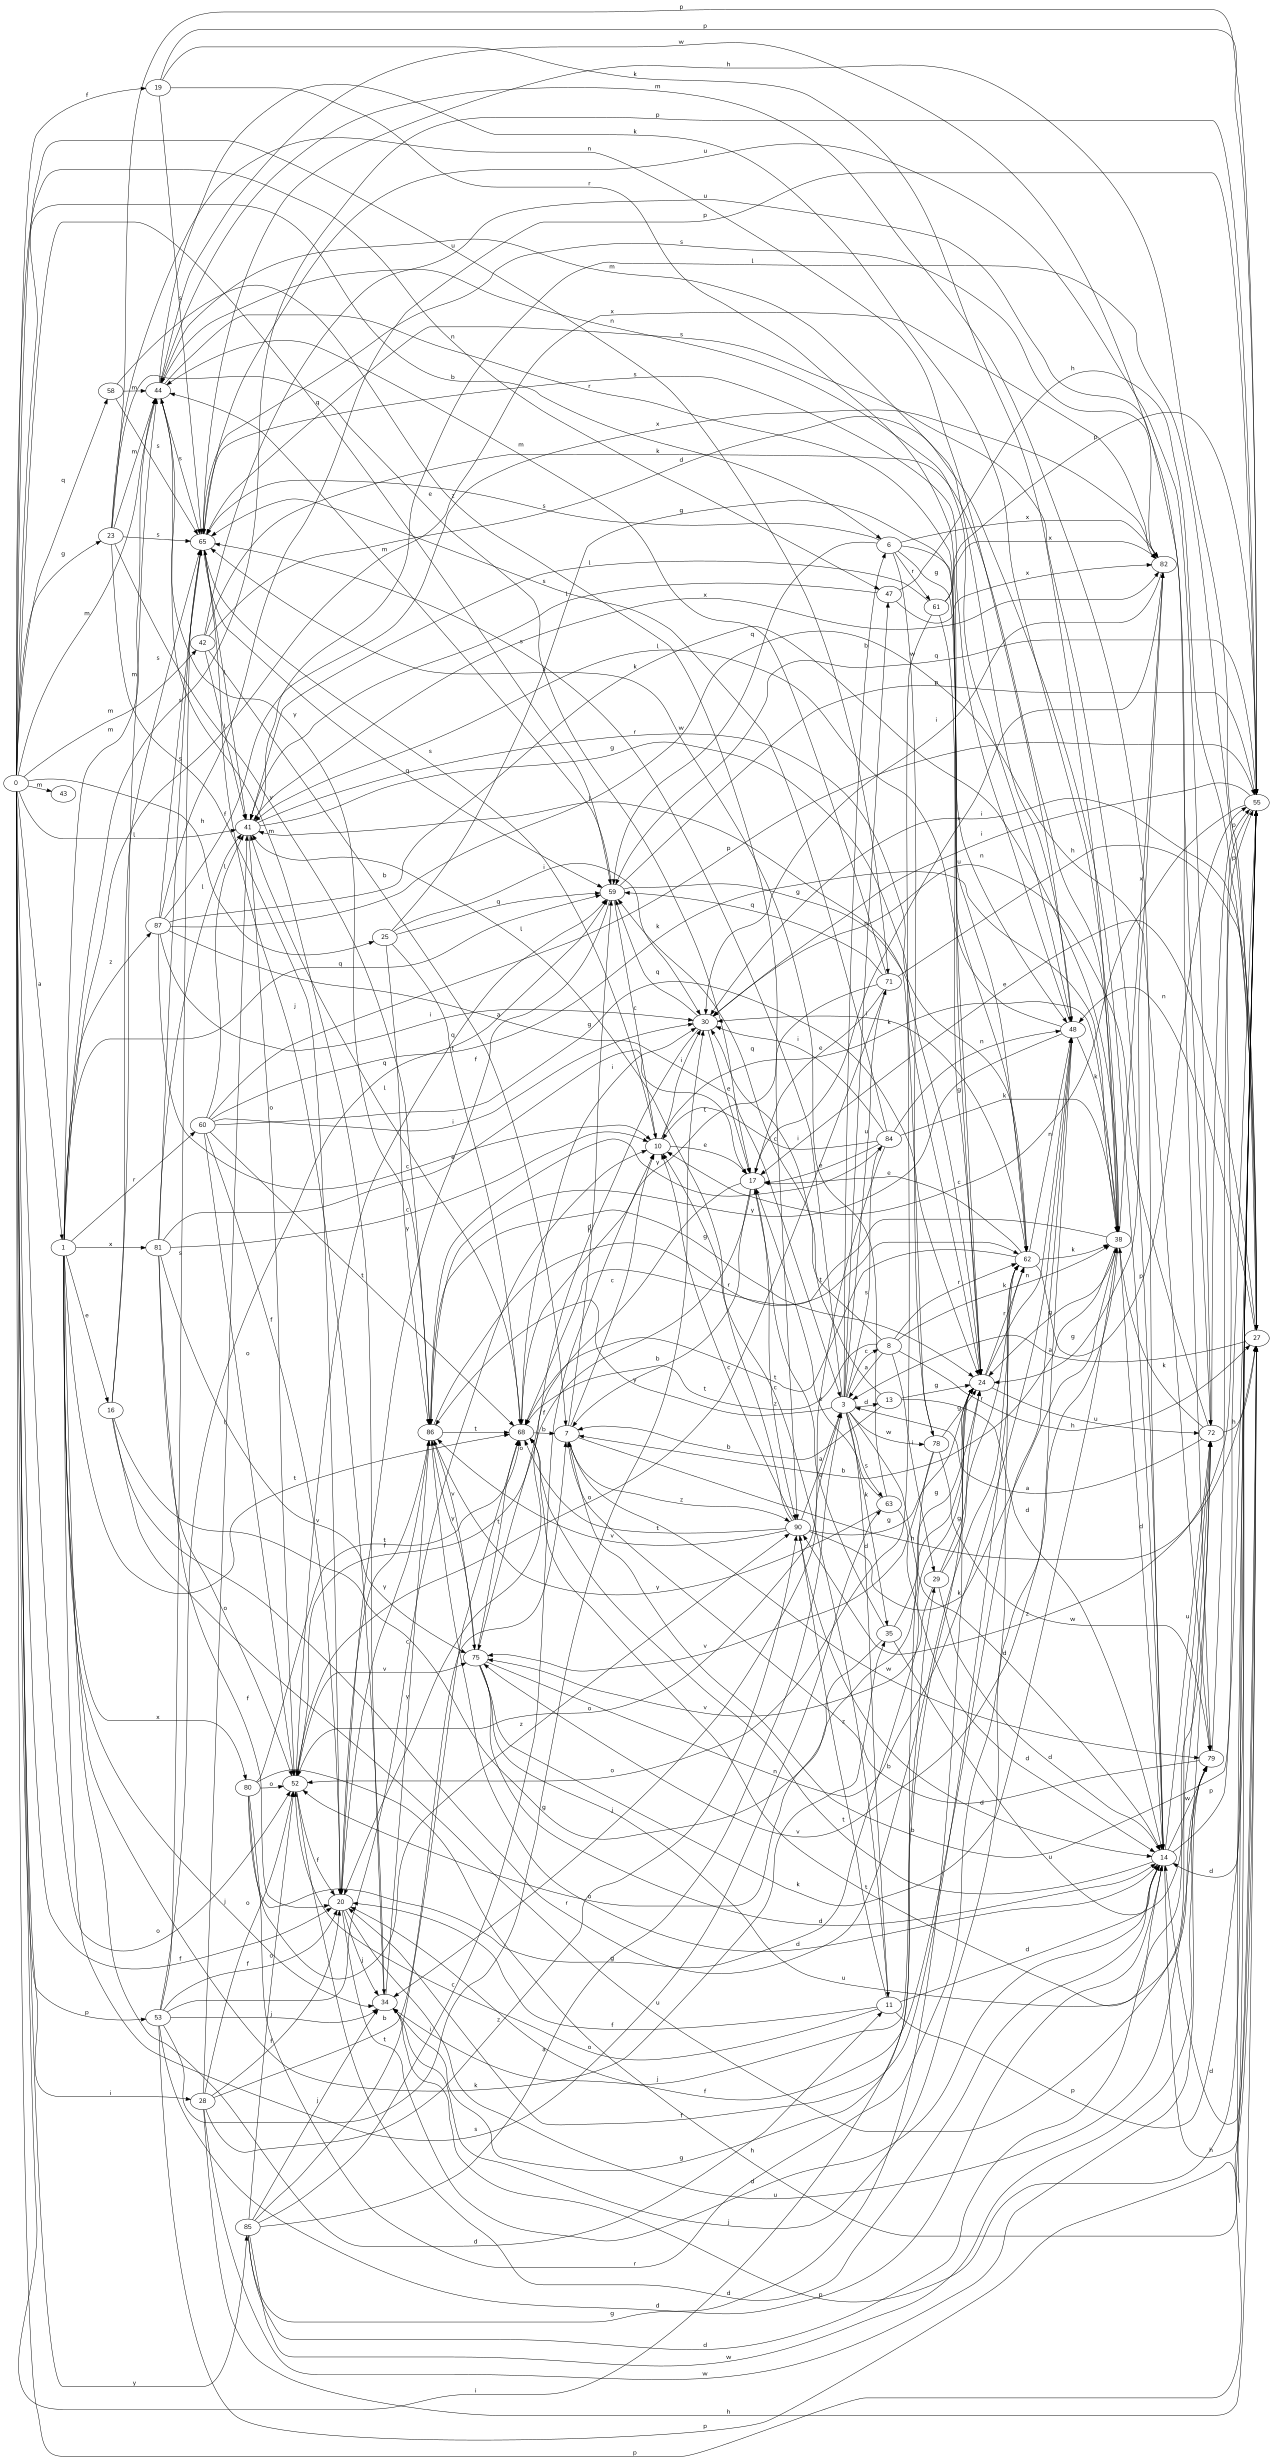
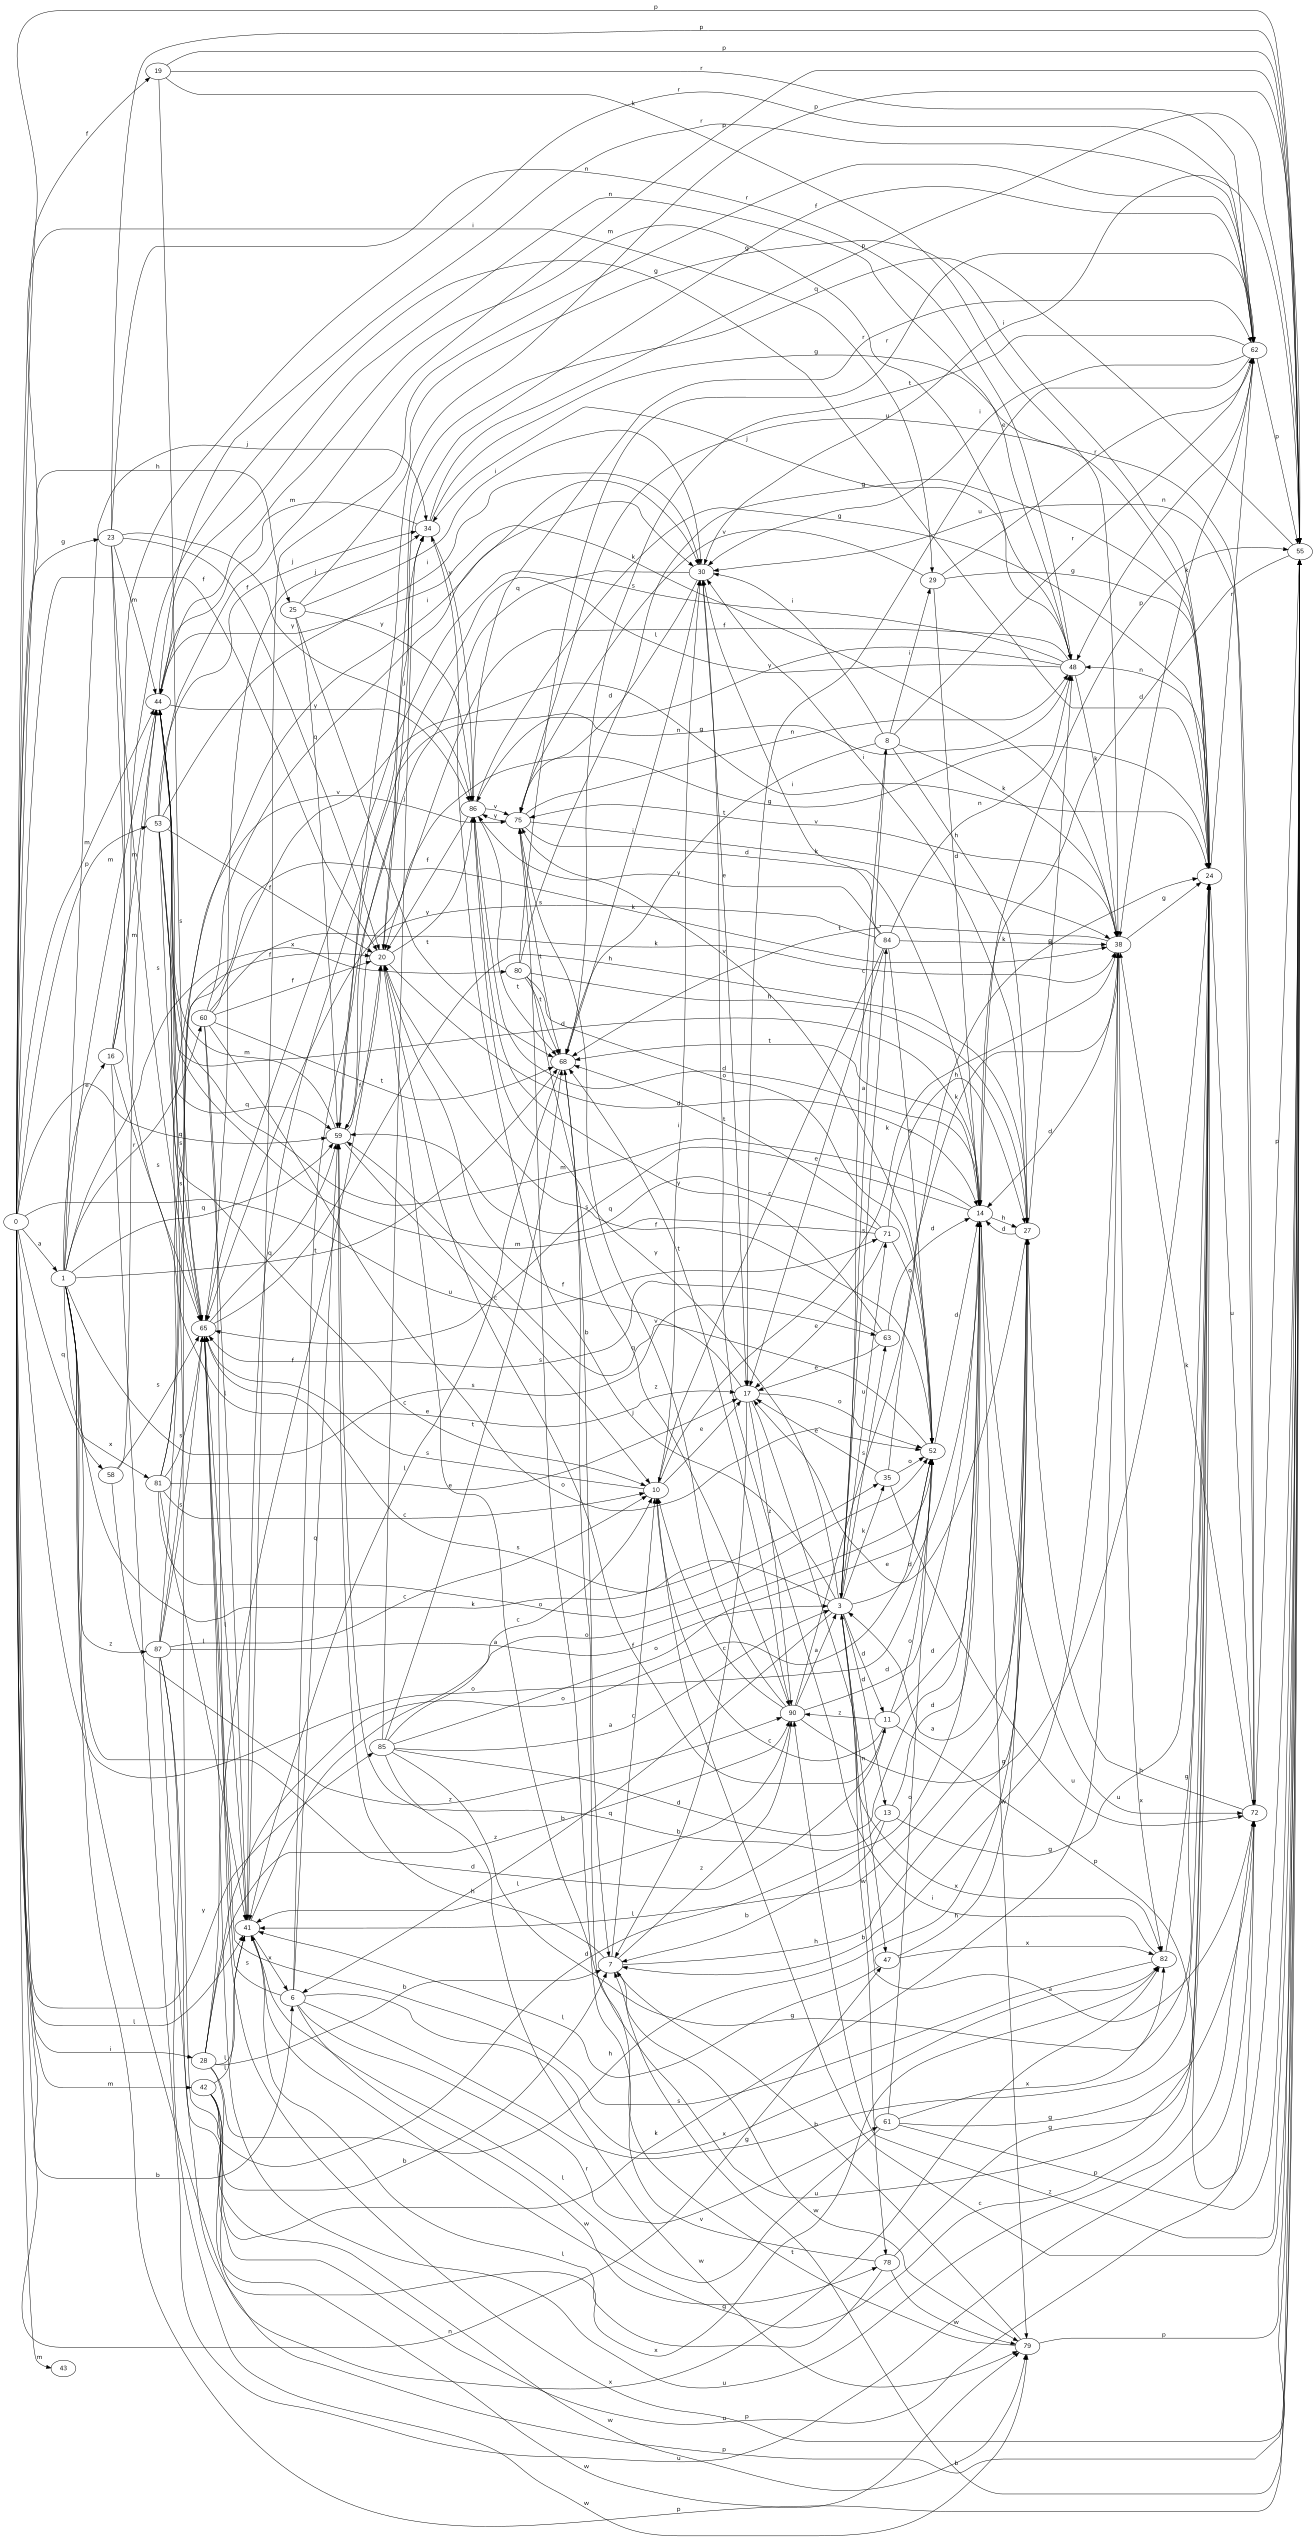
edge "41" -> "82": now "41" -> "6"
edge "90" -> "86": now "90" -> "75"
edge "78" -> "34": removed, label "j"
